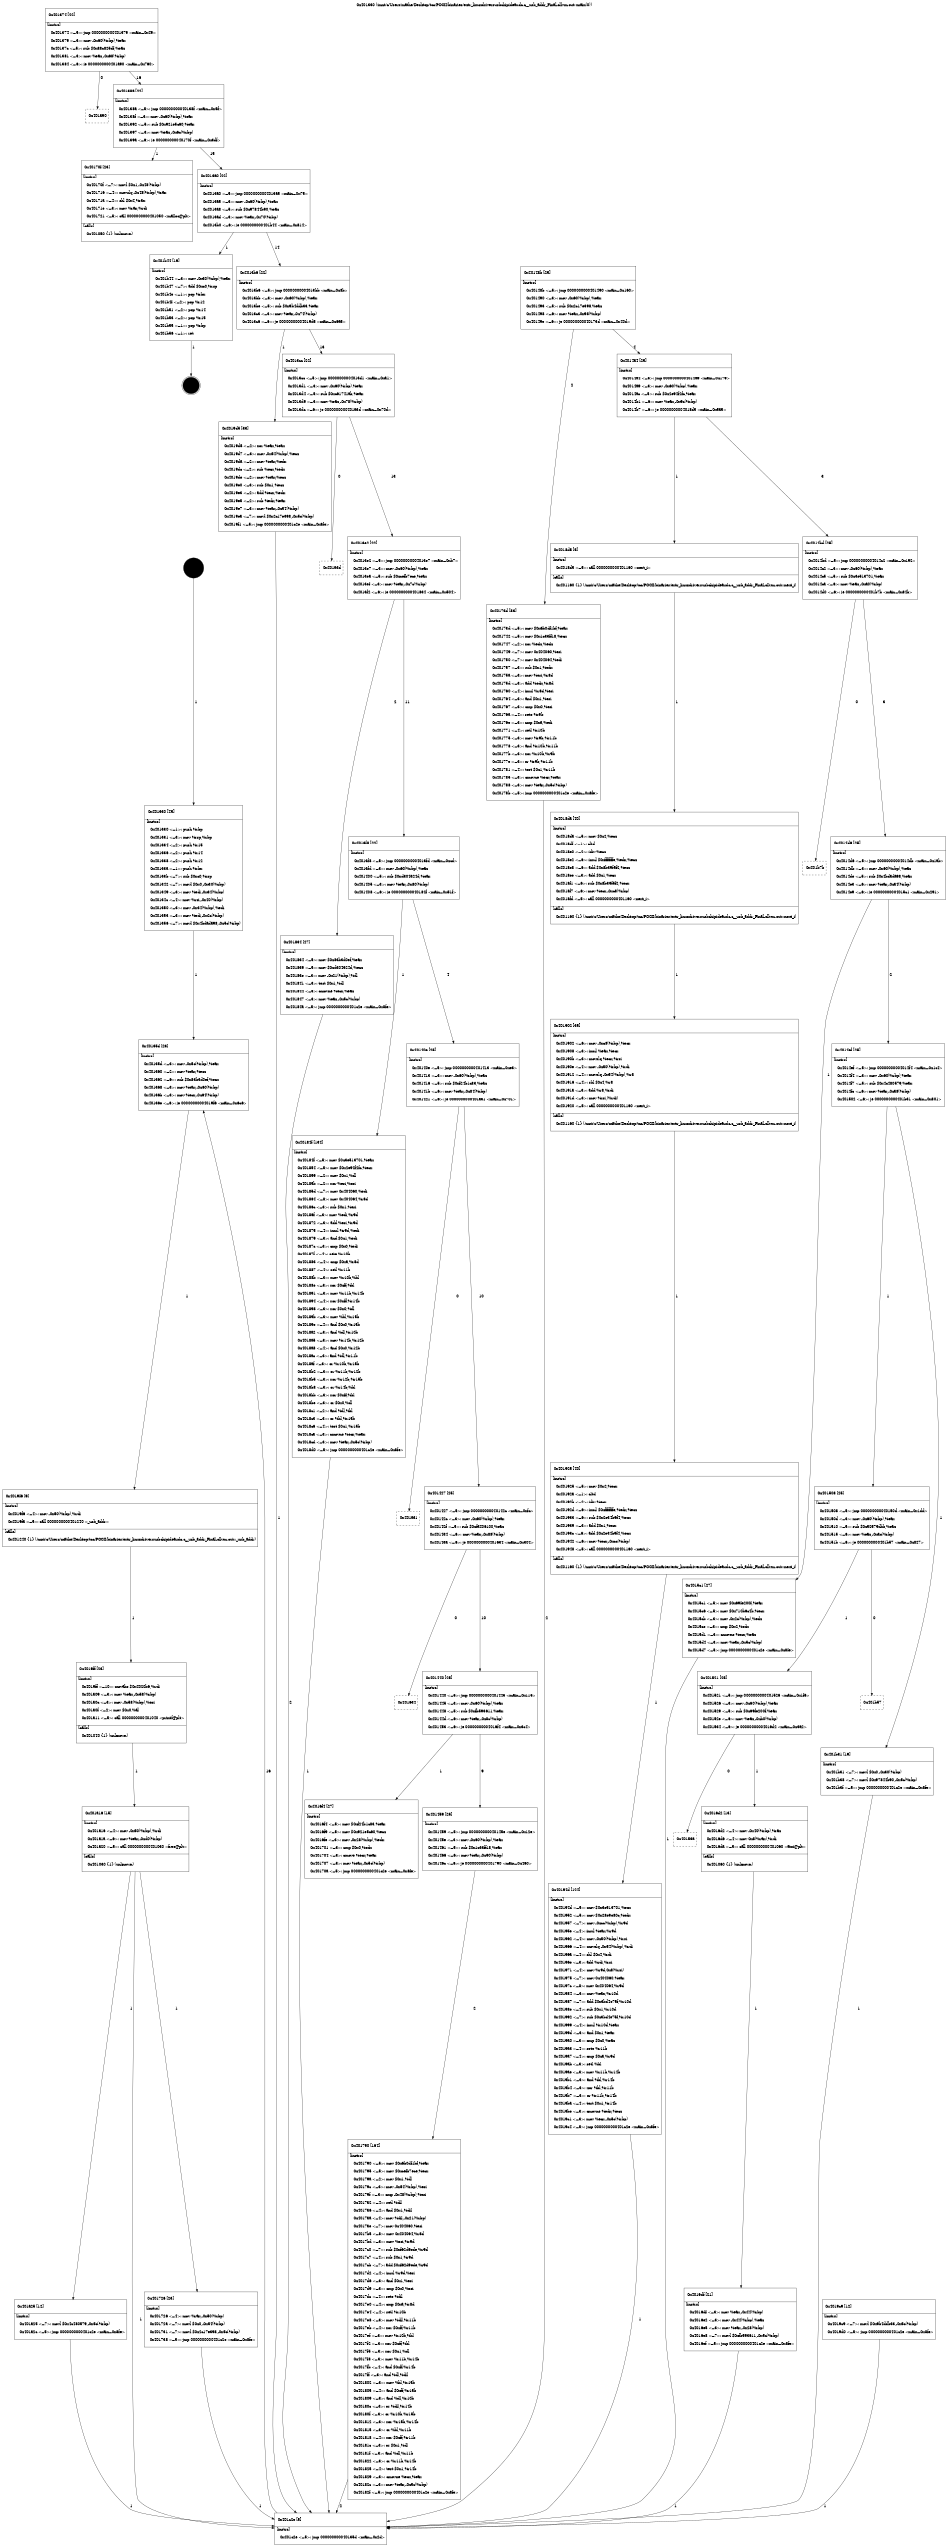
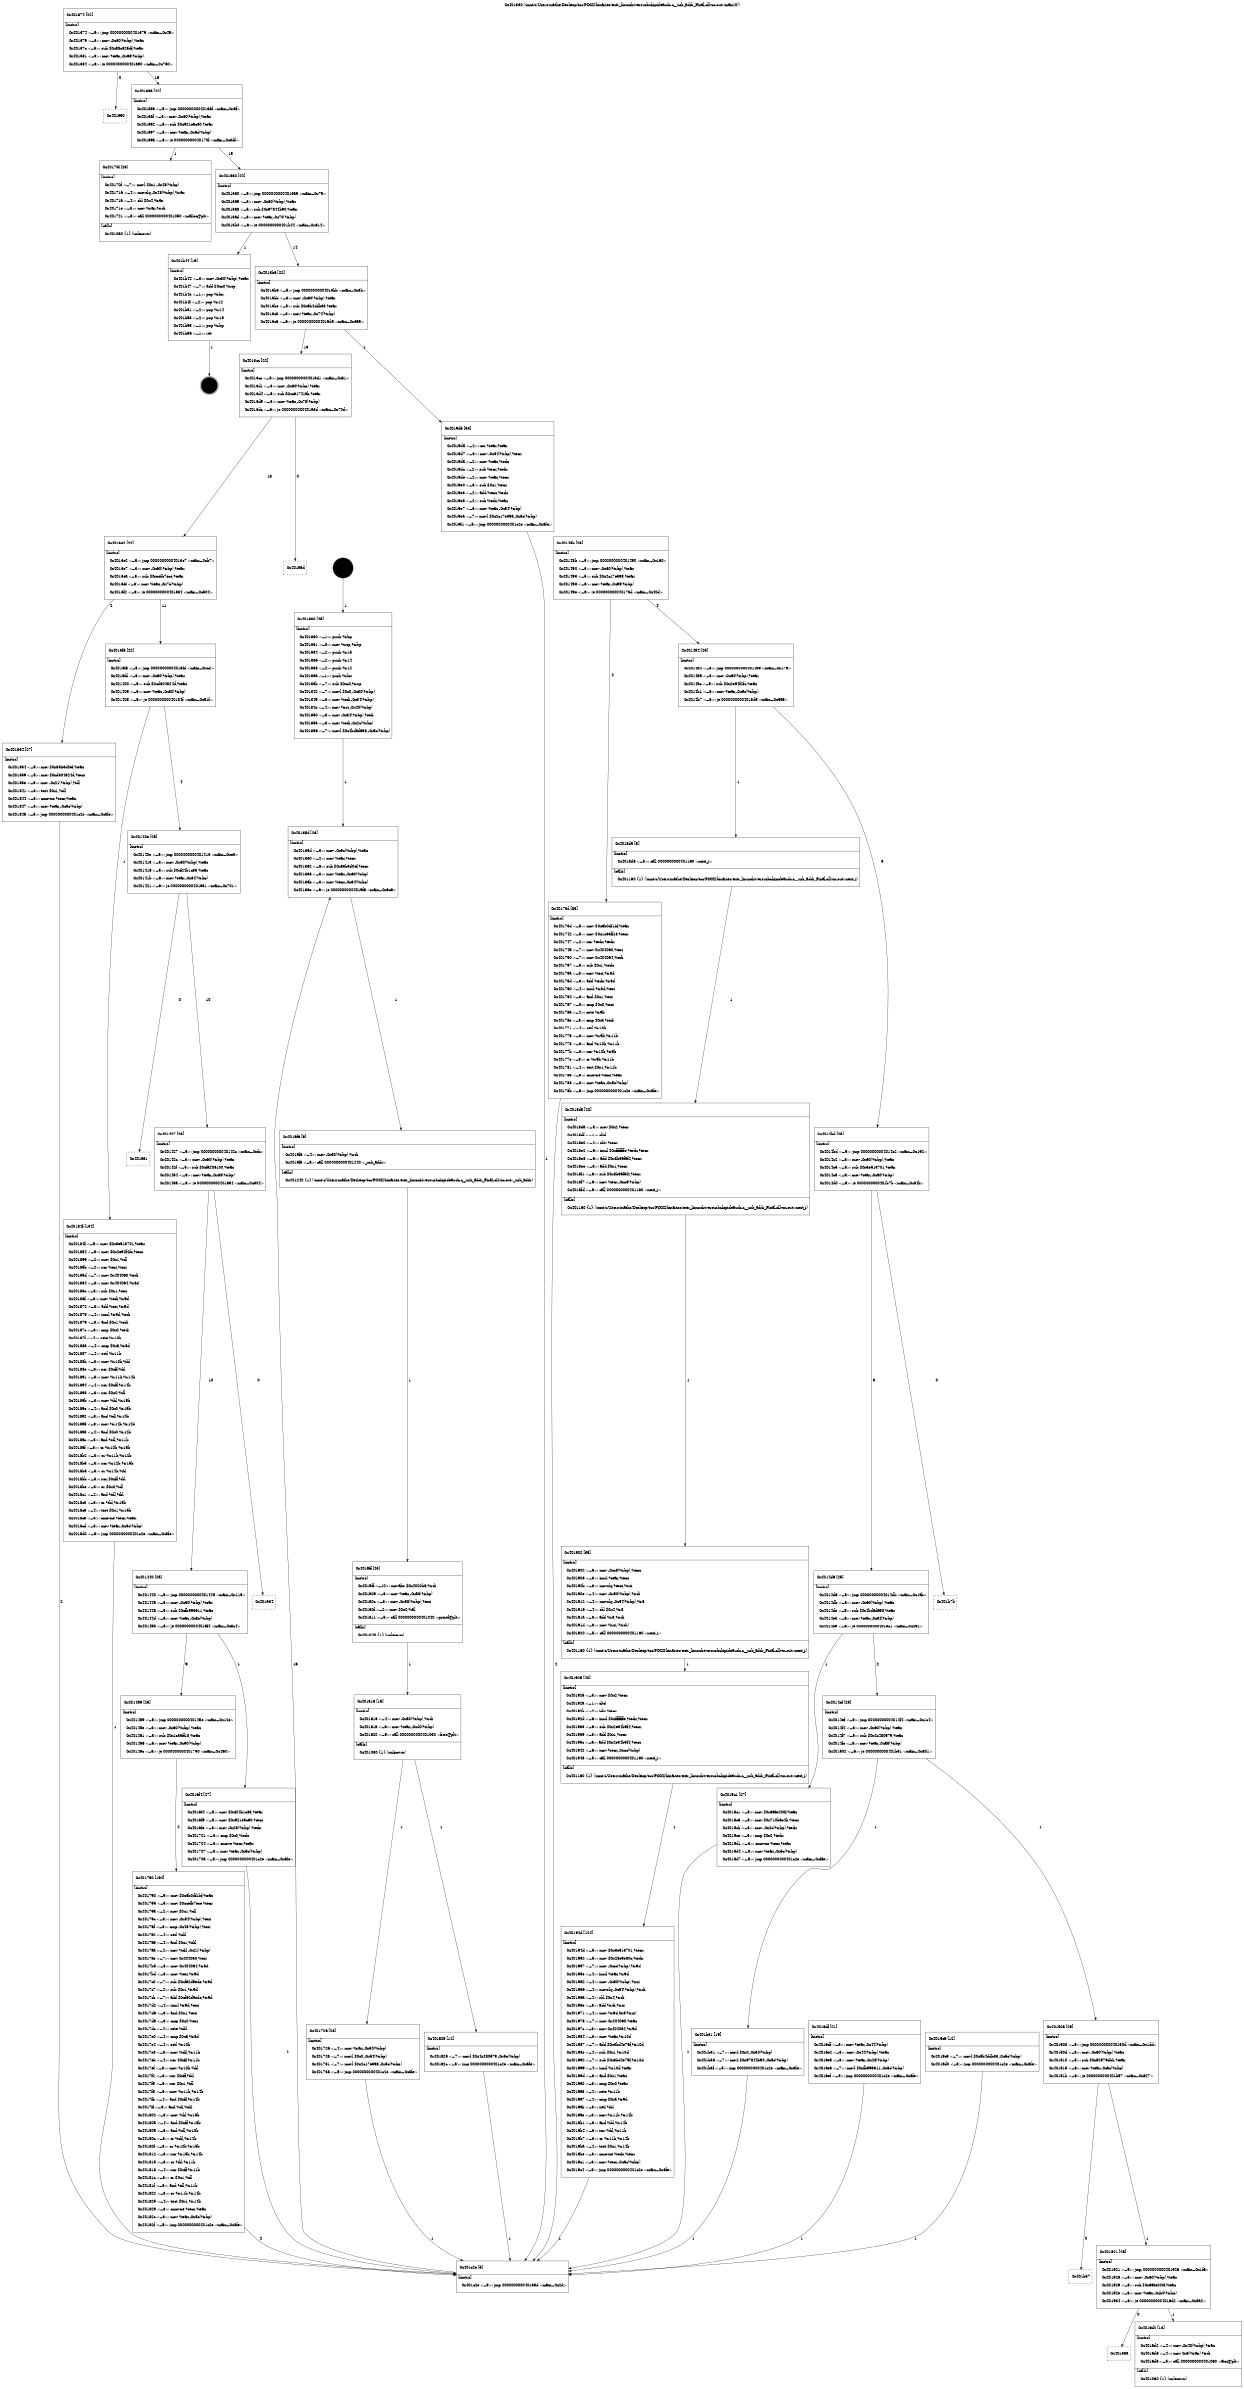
edge "0x4016d2 [13]" -> "0x4016df [21]": removed, label "1"
edge "0x401a16 [15]" -> "0x401c2e [5]": now "0x4016f4 [27]" -> "0x401c2e [5]"
